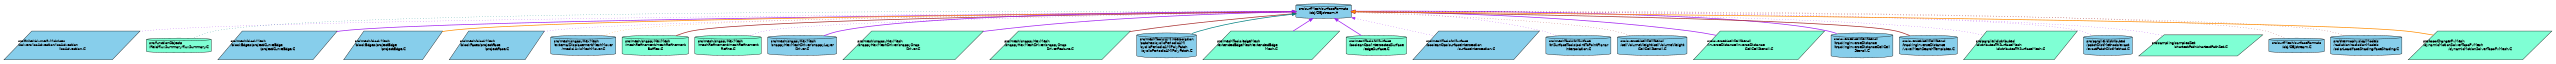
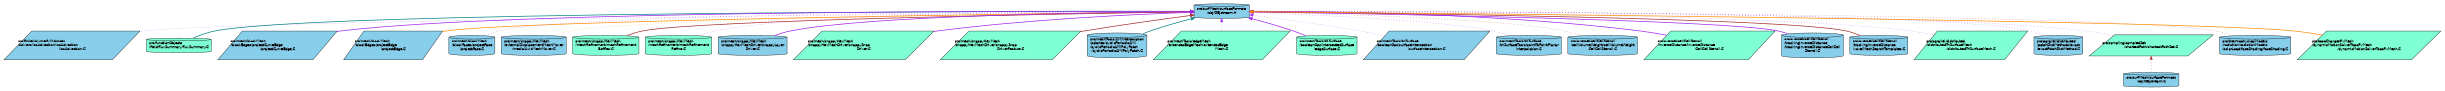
edge "src/functionObjects /field/fluxSummary/fluxSummary.C" -> "src/surfMesh/surfaceFormats /obj/OBJstream.H": style dotted -> bold
edge "src/surfMesh/surfaceFormats /obj/OBJstream.C" -> "src/surfMesh/surfaceFormats /obj/OBJstream.H": now "src/surfMesh/surfaceFormats /obj/OBJstream.C" -> "src/sampling/sampledSet /shortestPath/shortestPathSet.C"
edge "src/meshTools/edgeMesh /extendedEdgeMesh/extendedEdge Mesh.C" -> "src/surfMesh/surfaceFormats /obj/OBJstream.H": style bold -> dotted
node "src/mesh/blockMesh /blockFaces/projectFace /projectFace.C": shape parallelogram -> cylinder
